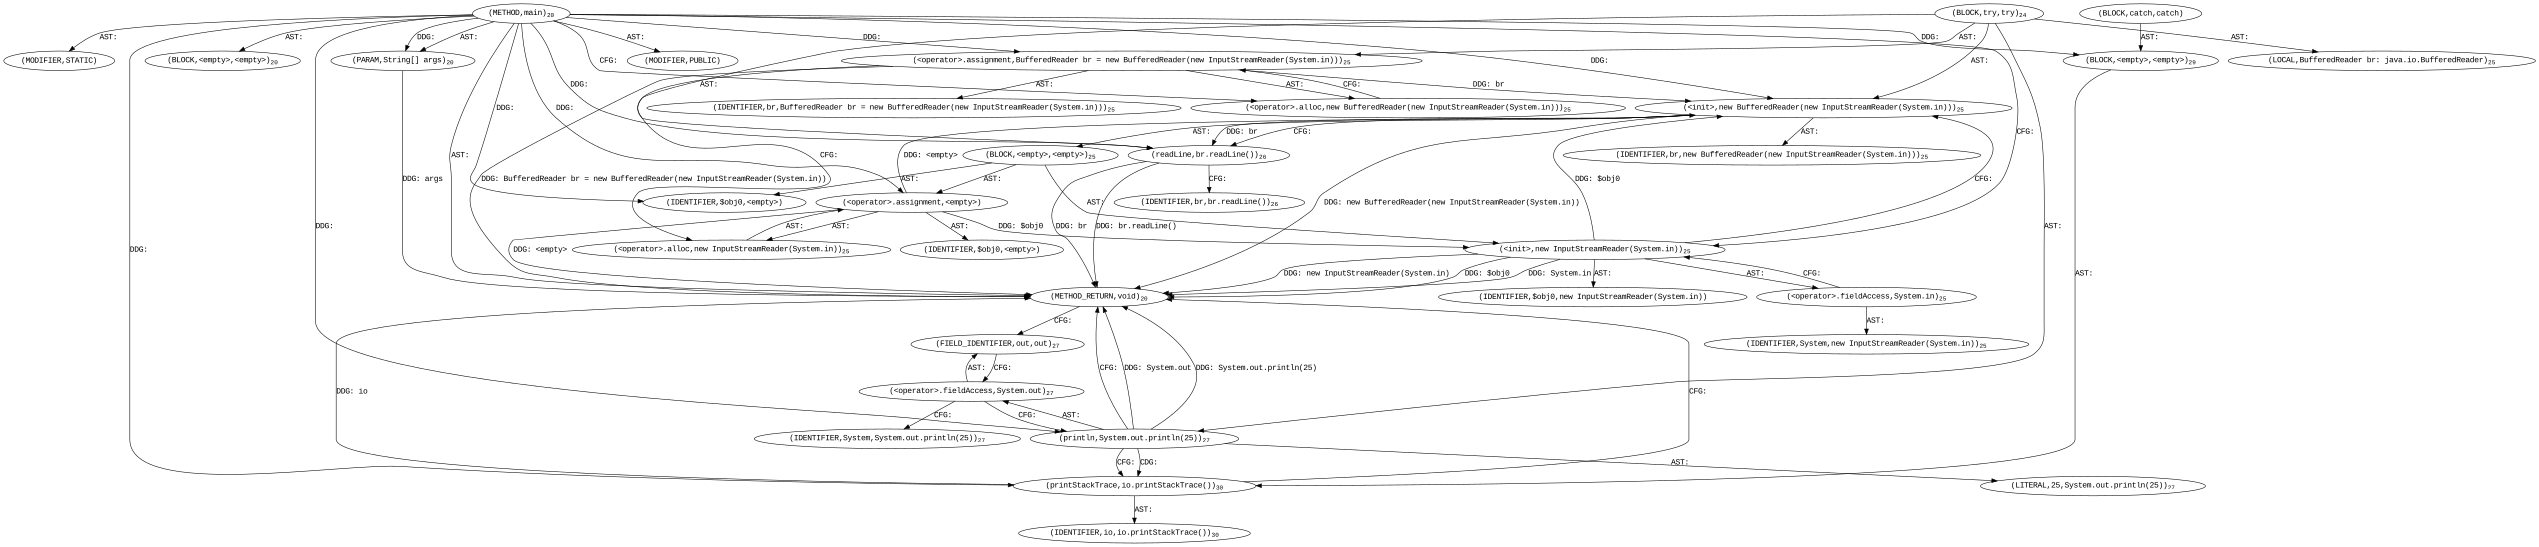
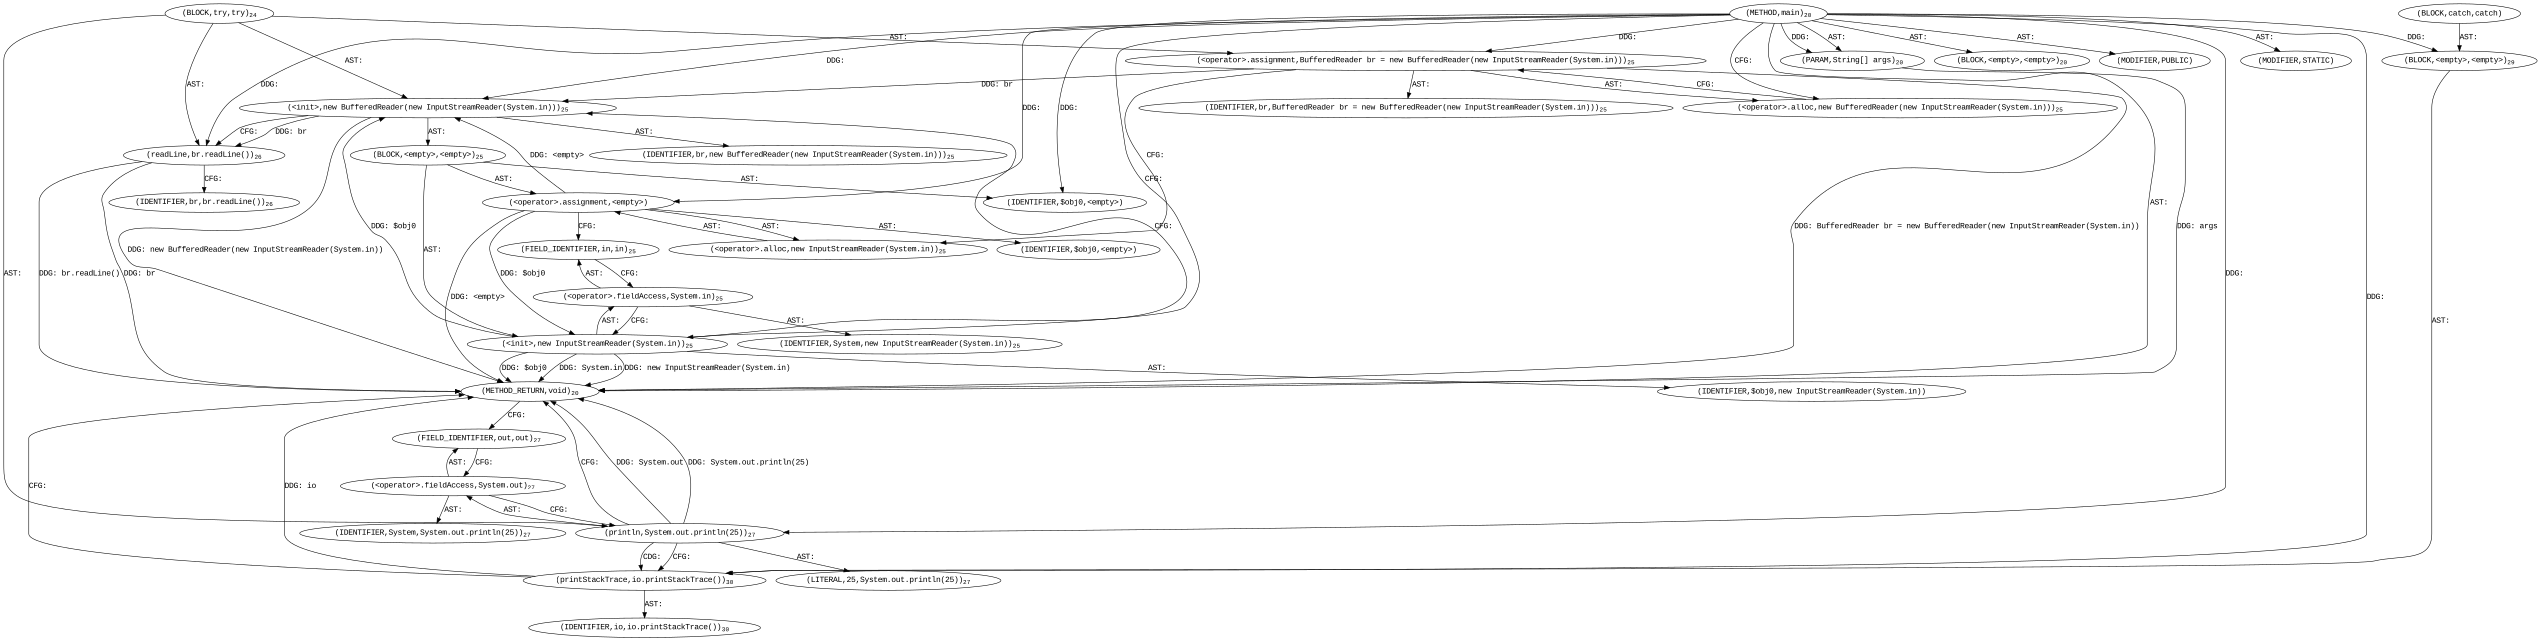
node "(LOCAL,BufferedReader br: java.io.BufferedReader)": removed
node "(FIELD_IDENTIFIER,in,in)": added
edge "(<operator>.fieldAccess,System.out)" -> "(IDENTIFIER,System,System.out.println(25))": label "CFG: " -> "AST: "
